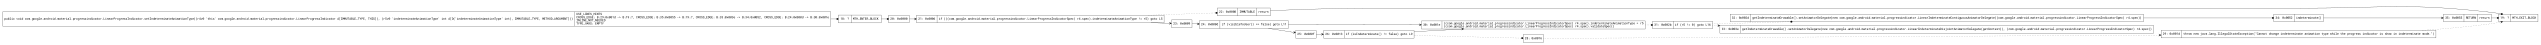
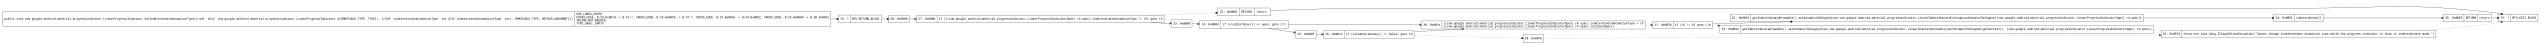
node "22: 0x0008": text "IMMUTABLE" -> "RETURN"
node "18: ?": text "MTH_ENTER_BLOCK" -> "MTH_RETURN_BLOCK"
edge "31: 0x002b" -> "32: 0x002d": style dotted -> solid
node "24: 0x000d": text "if (visibleToUser() == false) goto L11" -> "if (visibleToUser() == spec) goto L11"
edge "30: 0x001e" -> "31: 0x002b": arrowhead dot -> vee
